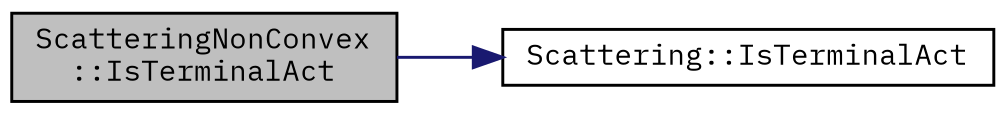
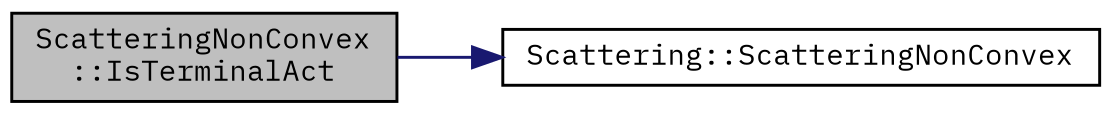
node "Scattering::IsTerminalAct": label "Scattering::IsTerminalAct" -> "Scattering::ScatteringNonConvex"
